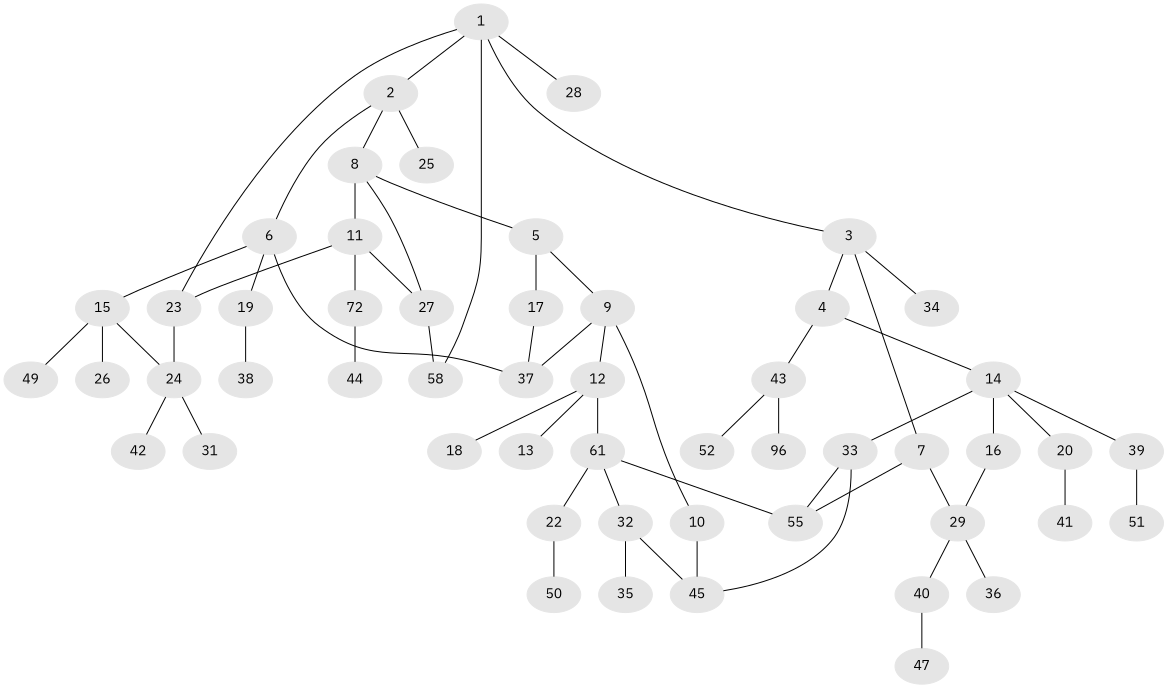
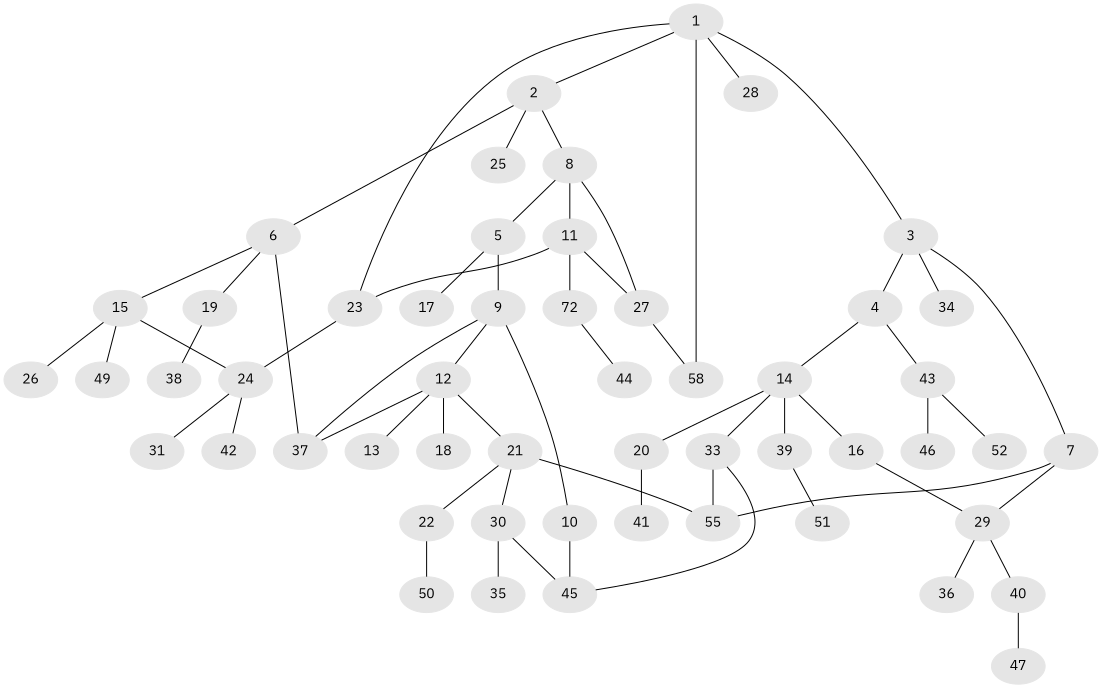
edge "17" -- "37": now "12" -- "37"
node "61": label "61" -> "21"
node "96": label "96" -> "46"
node "32": label "32" -> "30"
